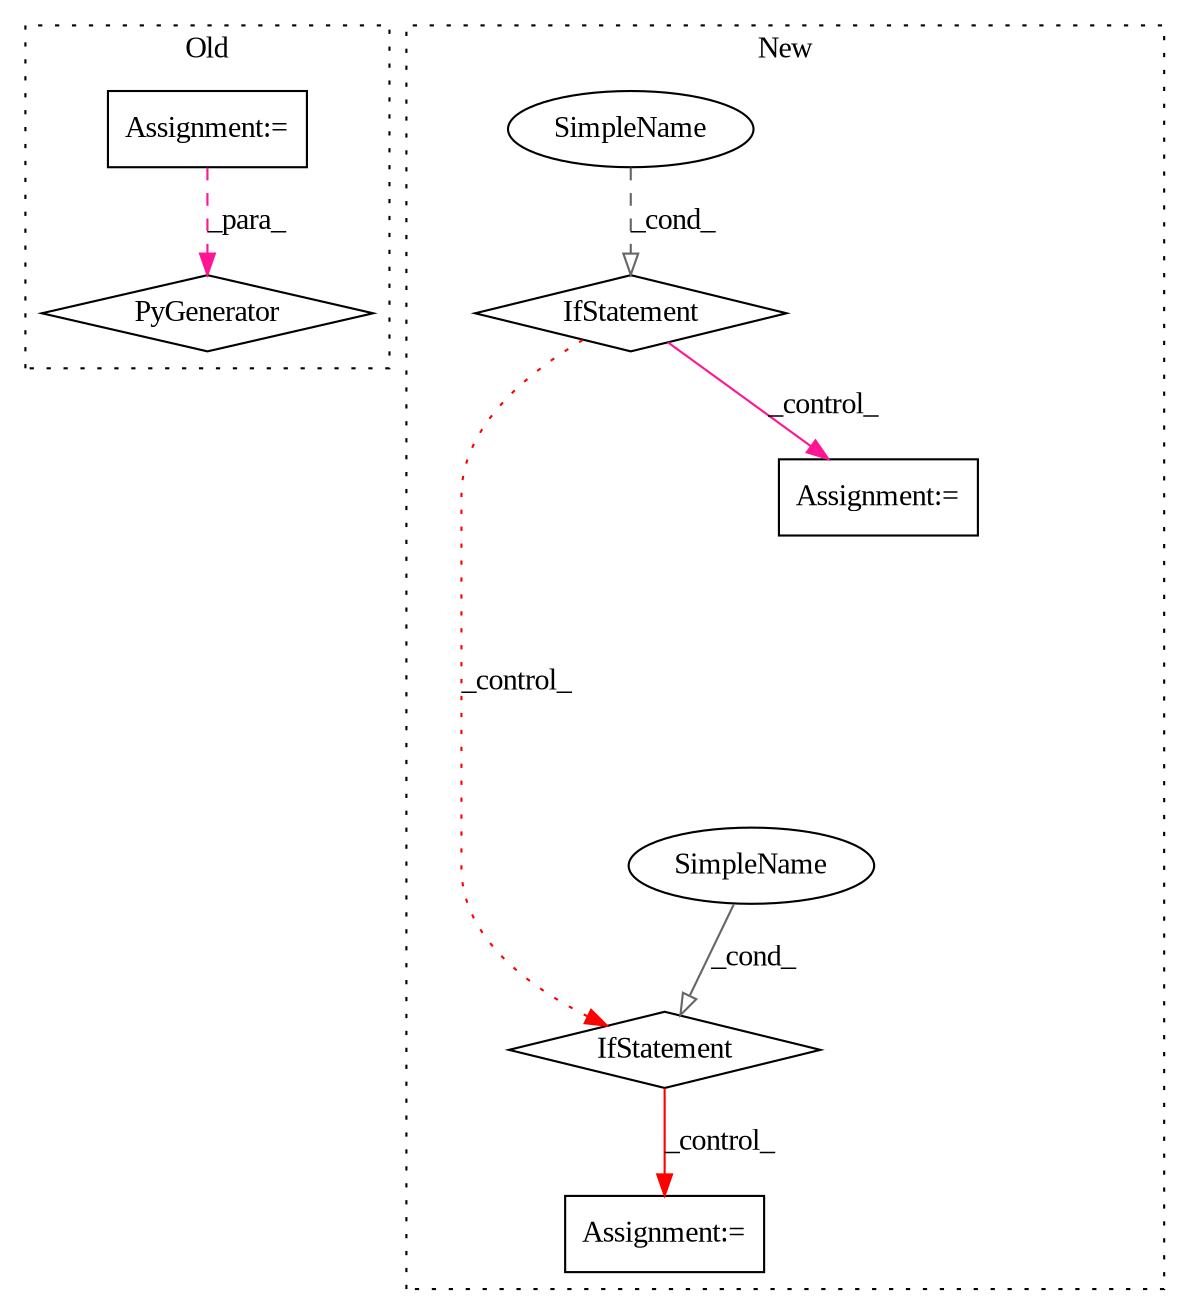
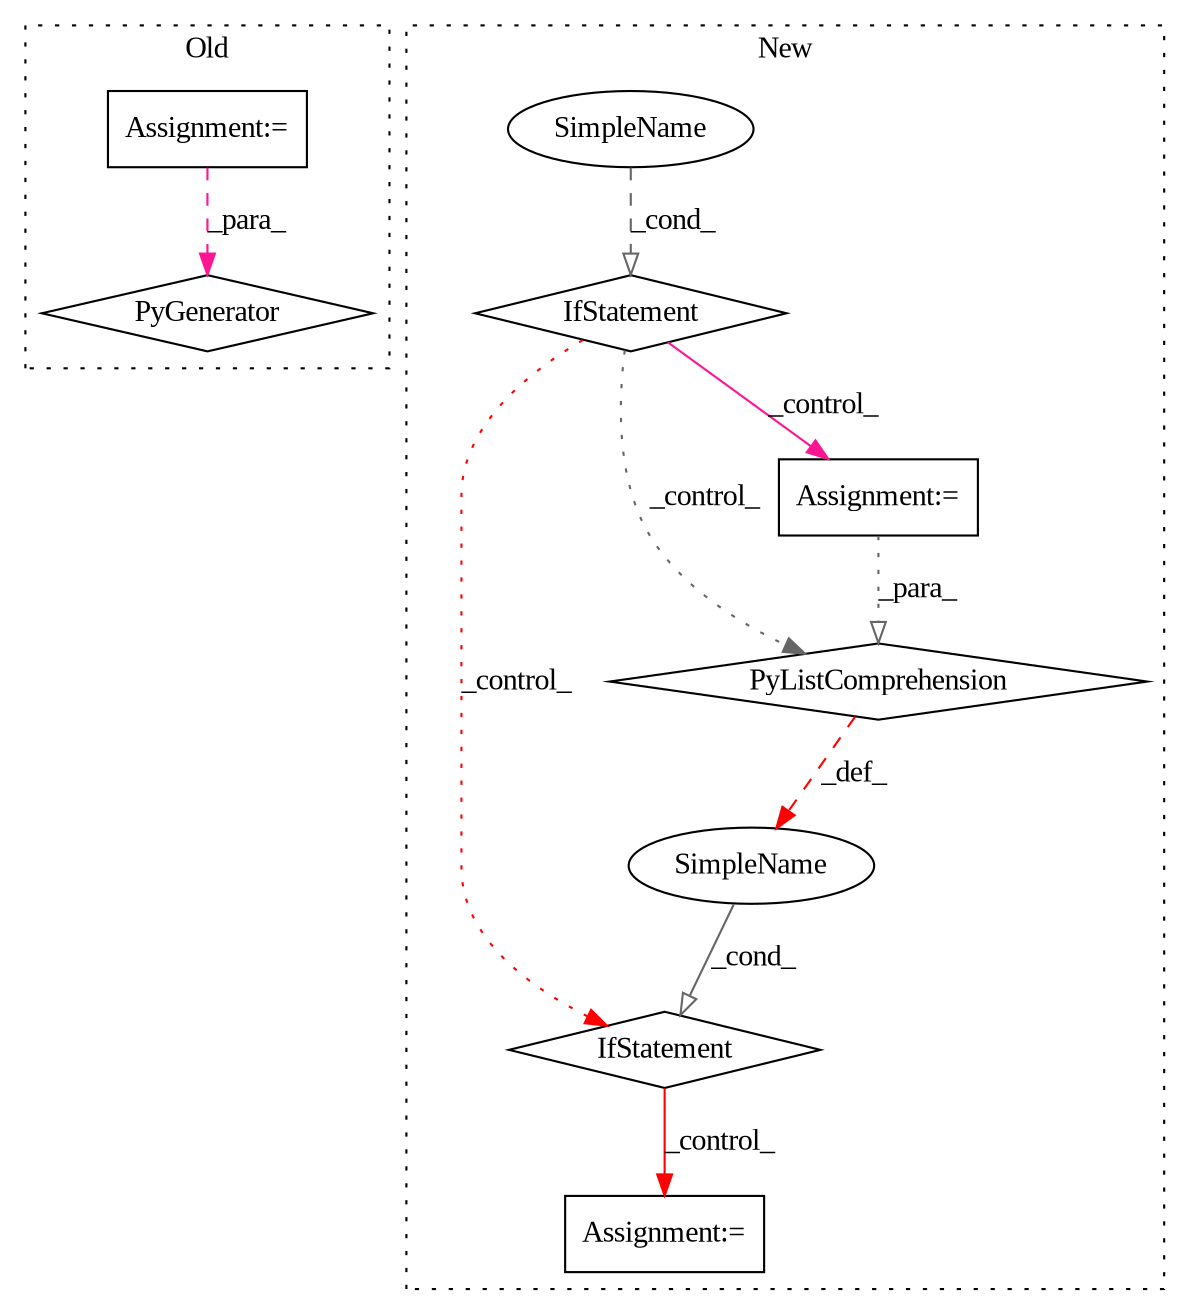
node "PyListComprehension": added
